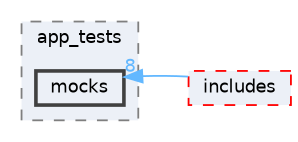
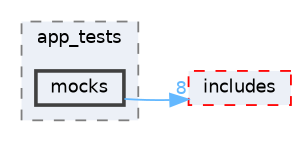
edge "includes" -> "mocks": reversed
